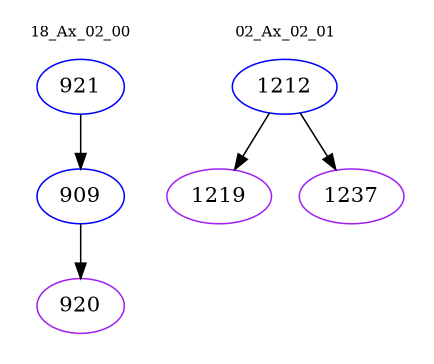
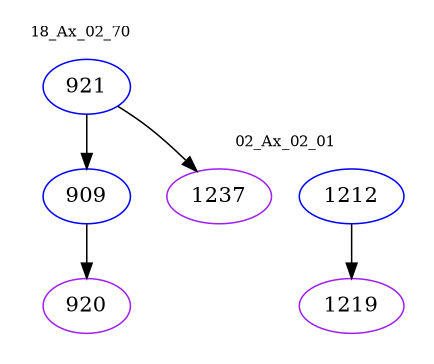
cluster "18_Ax_02_00": label "18_Ax_02_00" -> "18_Ax_02_70"
edge "1212" -> "1237": now "921" -> "1237"
